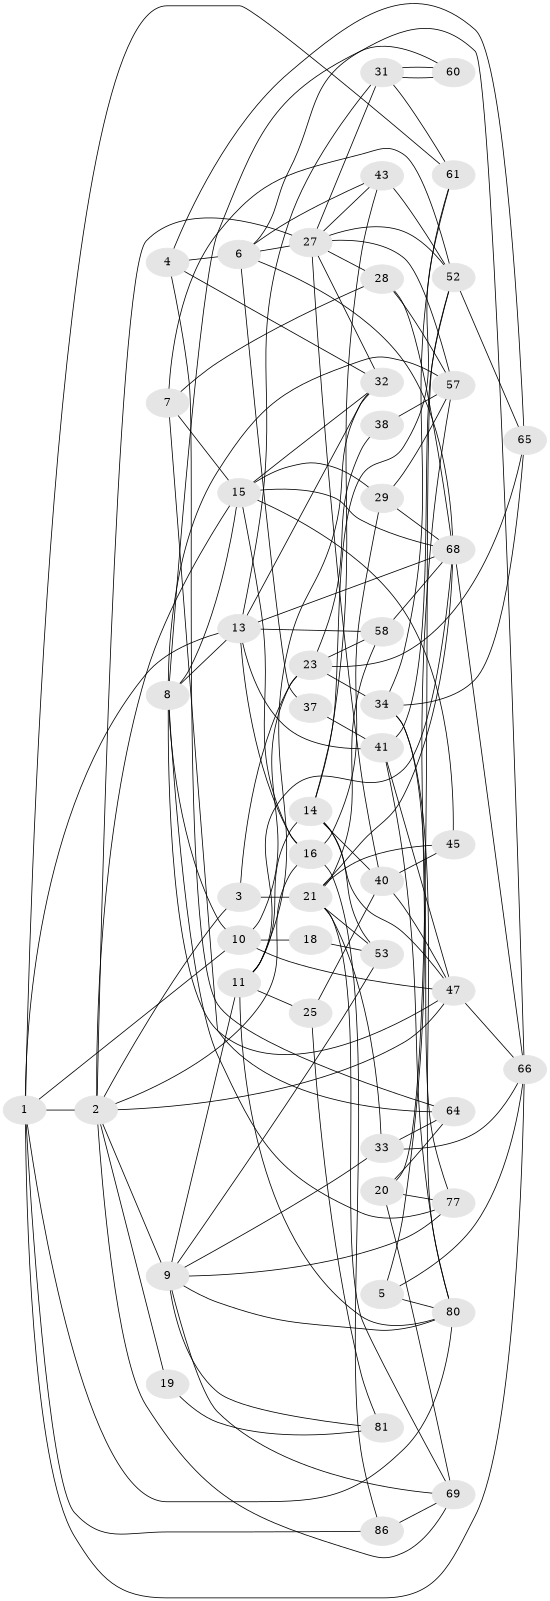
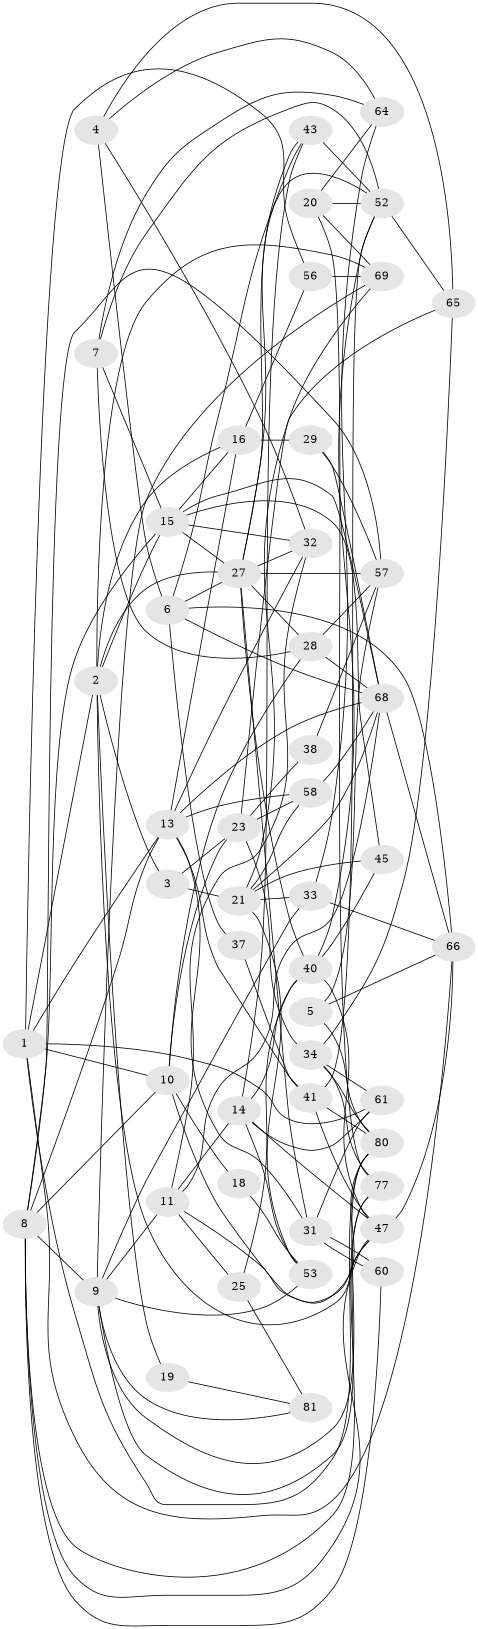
edge "15" -- "29": now "15" -- "27"
edge "52" -- "40": added
edge "28" -- "10": added
edge "2" -- "9": now "8" -- "9"
node "86": label "86" -> "56"
